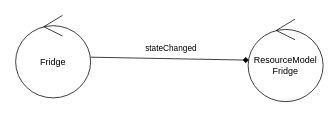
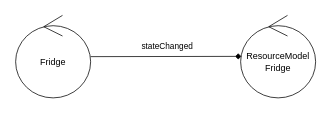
node "ResourceModel Fridge": moved (285, 60) -> (278, 57)
